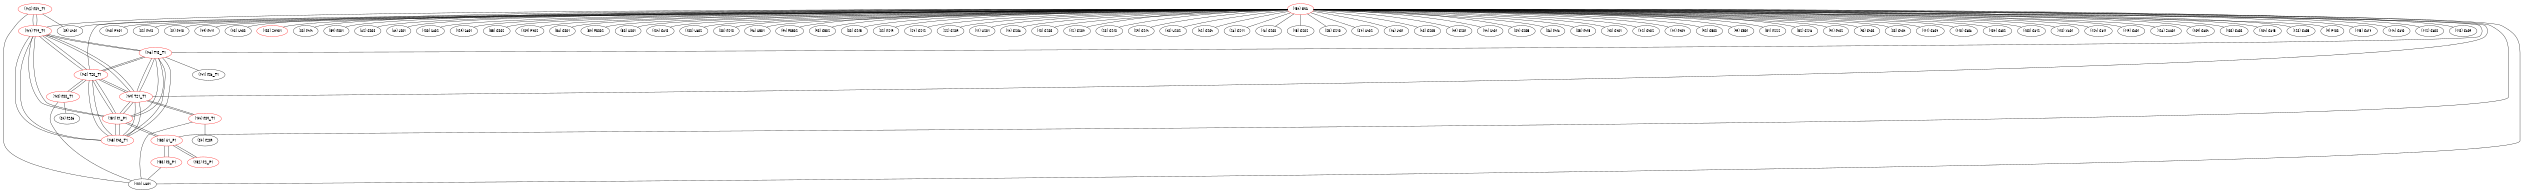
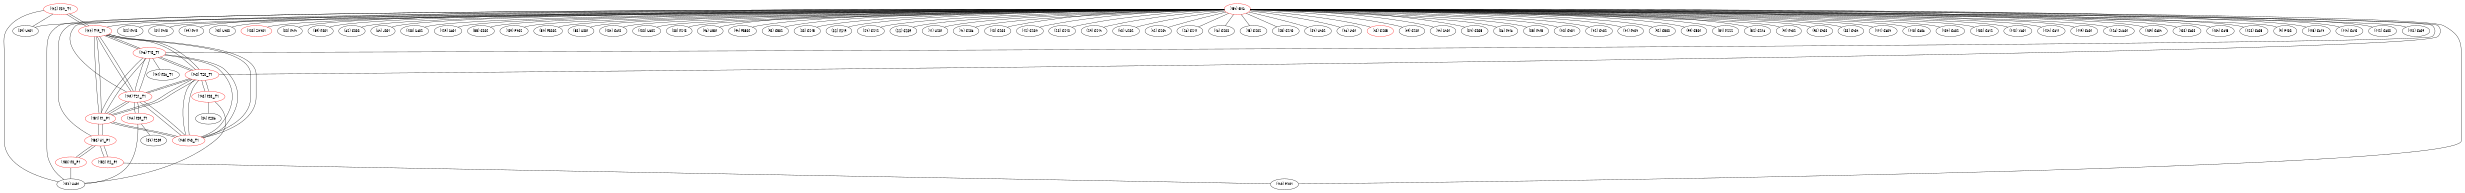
node "(56) C301": removed
node "(48) C205": color black -> red
edge "(152) R2_P1" -- "(140) P701": added
